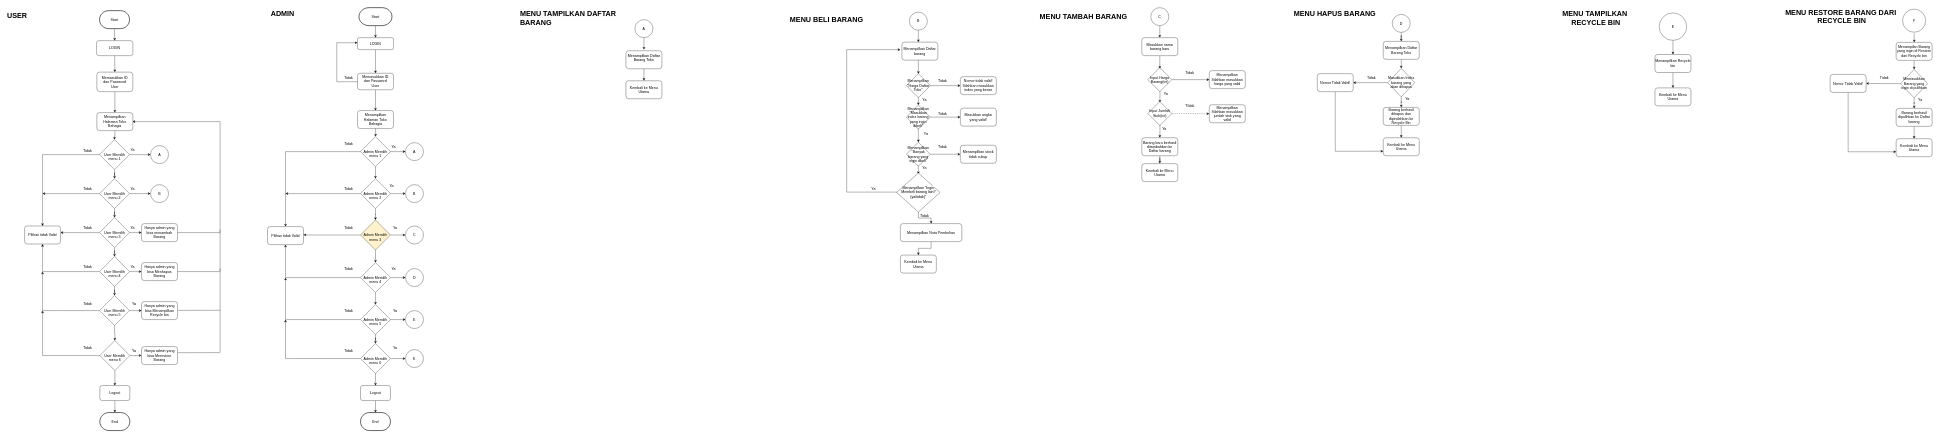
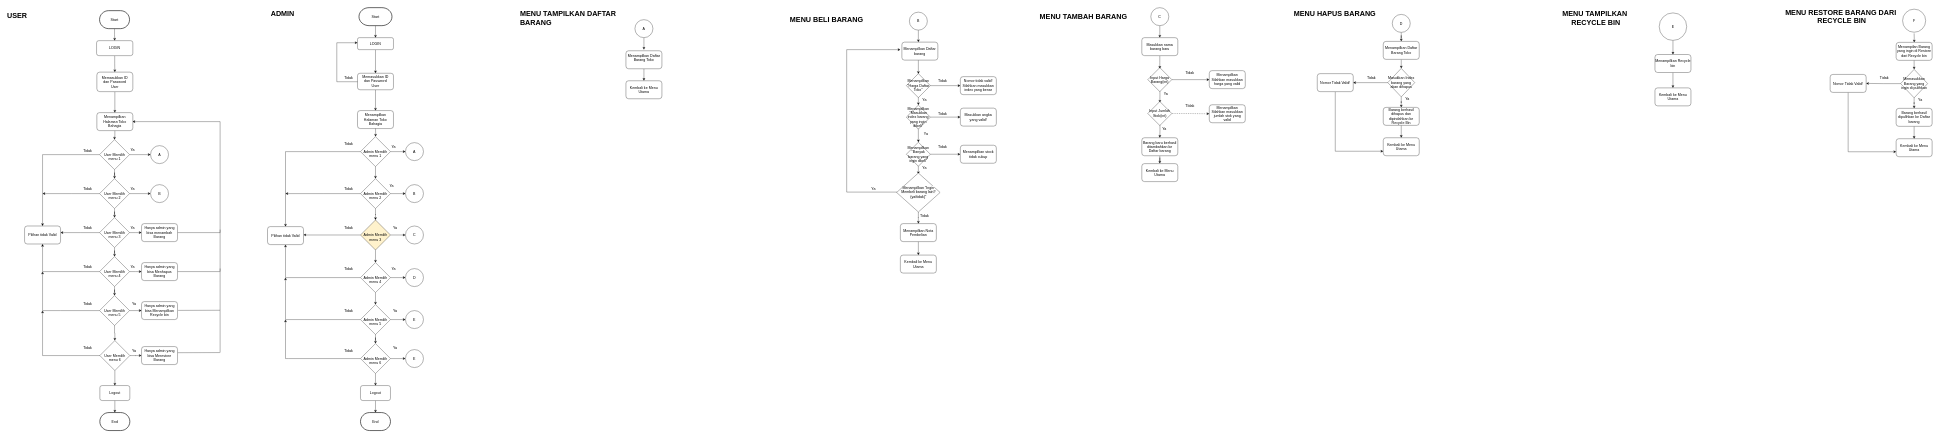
node "Menampilkan Nota Pembelian": size 62x18 -> 36x18
